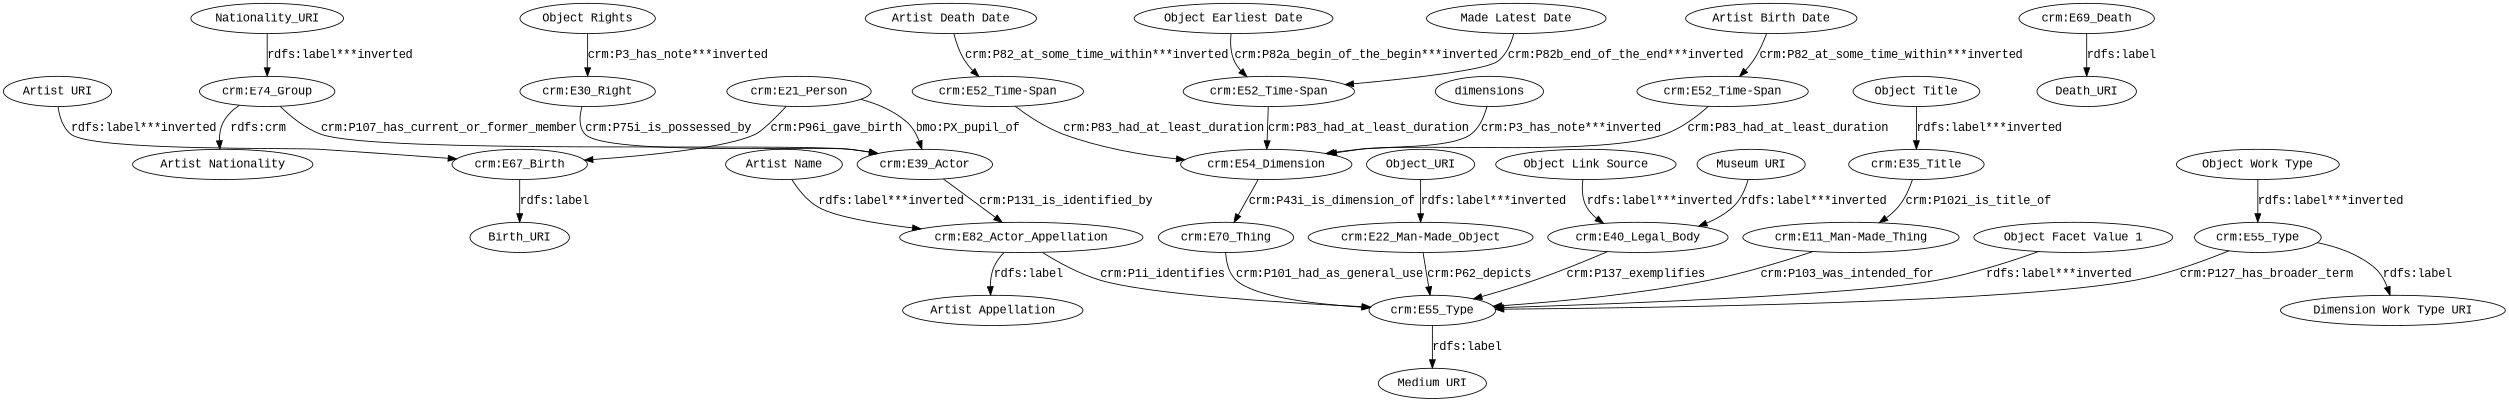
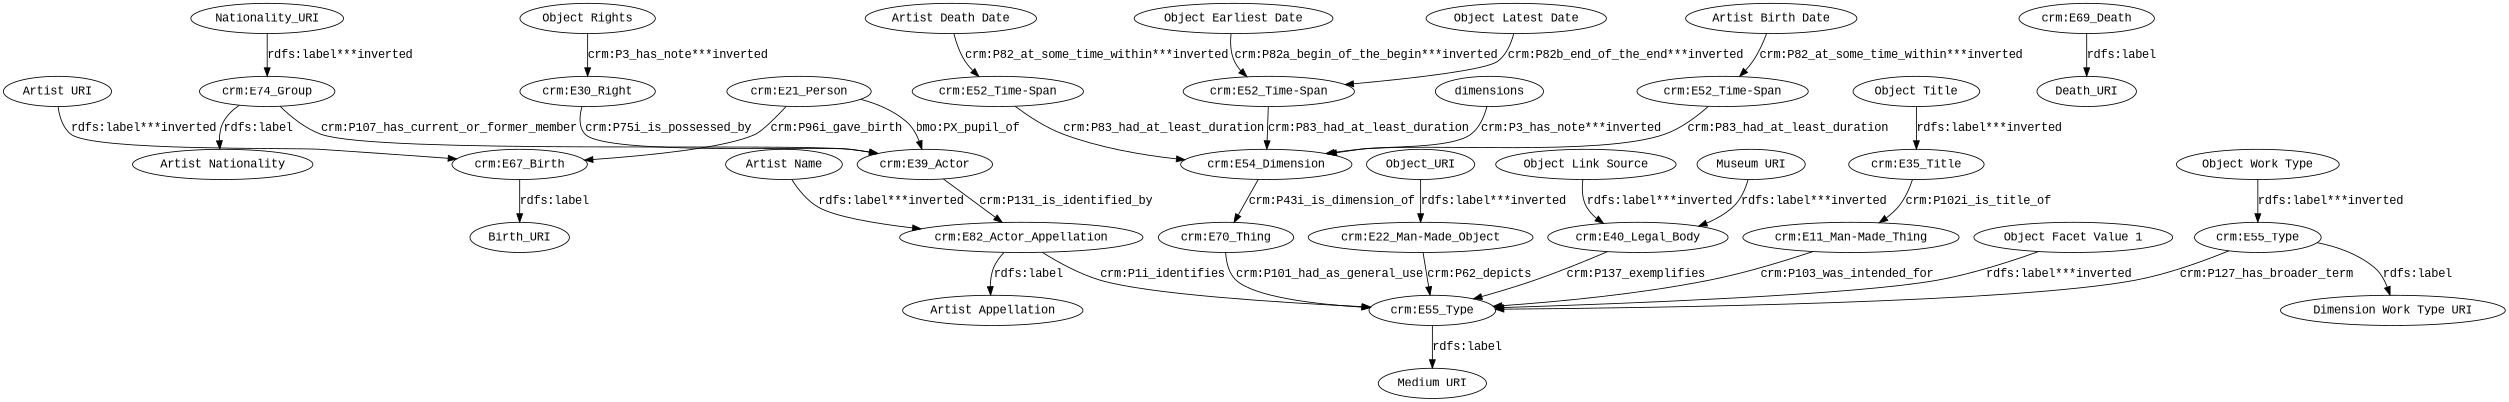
node "Made Latest Date": label "Made Latest Date" -> "Object Latest Date"
edge "crm:E74_Group" -> "Artist Nationality": label "rdfs:crm" -> "rdfs:label"
